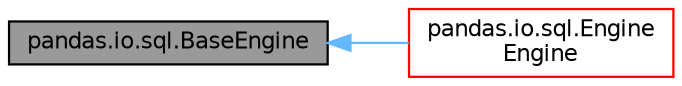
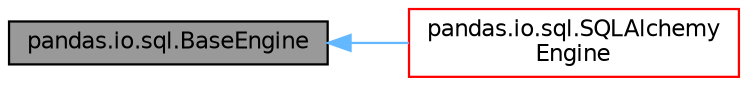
node "pandas.io.sql.Engine Engine": label "pandas.io.sql.Engine Engine" -> "pandas.io.sql.SQLAlchemy Engine"
